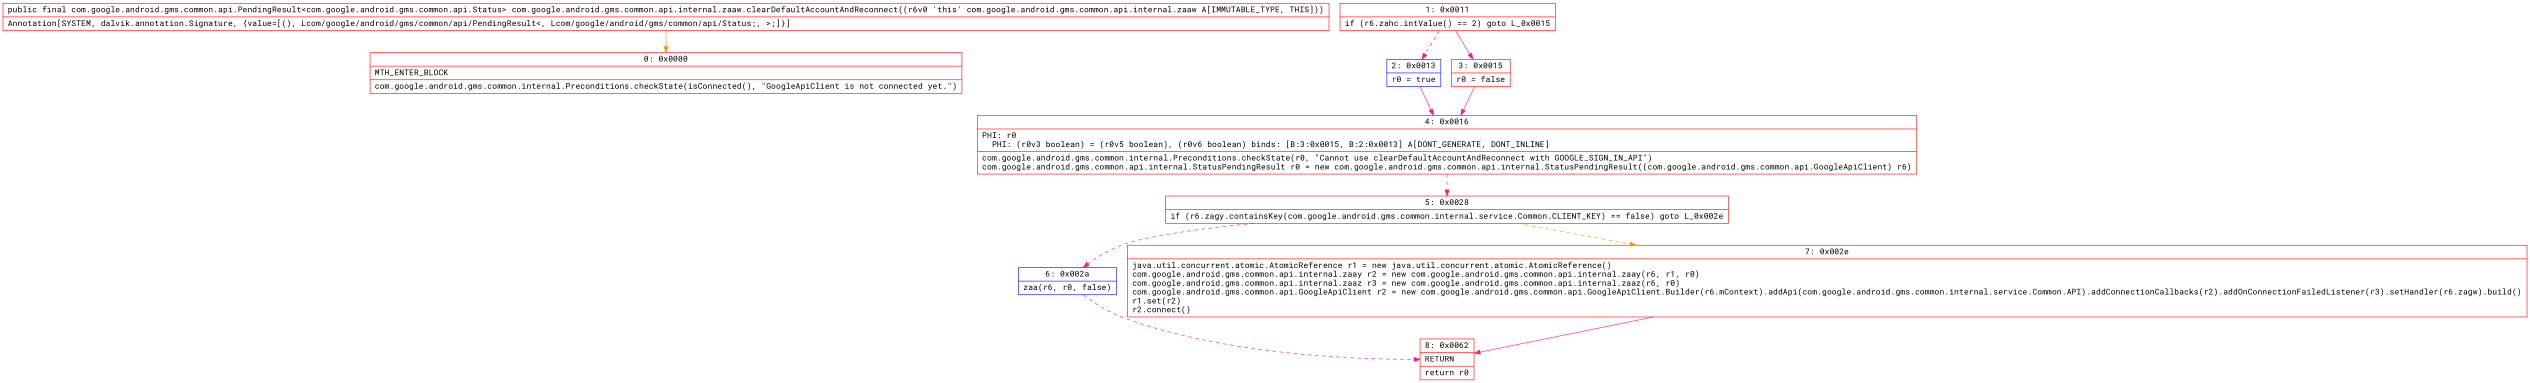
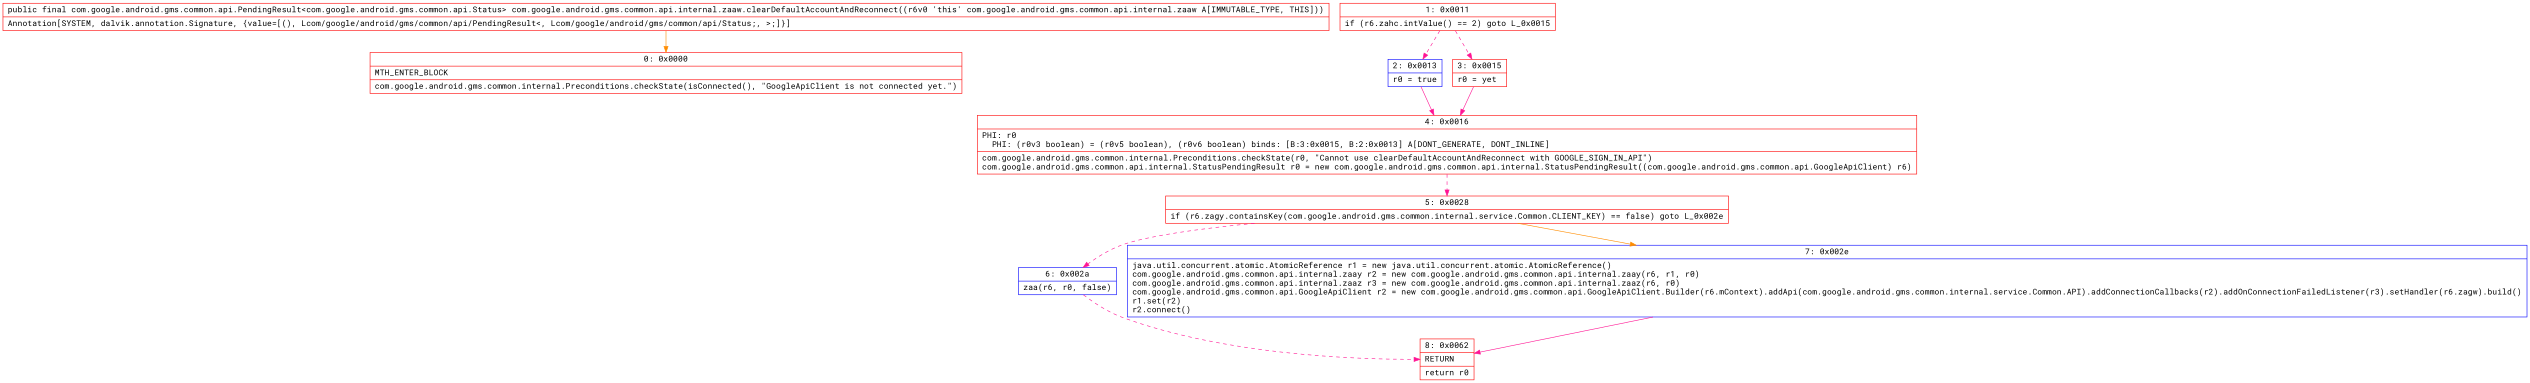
edge "1: 0x0011" -> "3: 0x0015": style solid -> dashed
node "3: 0x0015": text "r0 = false" -> "r0 = yet"
edge "5: 0x0028" -> "7: 0x002e": style dashed -> solid
node "7: 0x002e": color red -> blue
